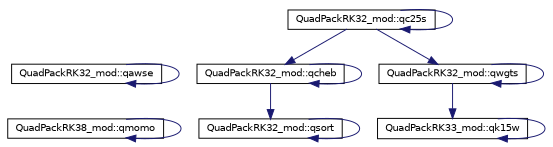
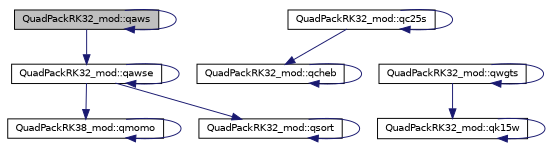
node "QuadPackRK32_mod::qaws": added
edge "QuadPackRK32_mod::qc25s" -> "QuadPackRK32_mod::qwgts": removed
edge "QuadPackRK32_mod::qawse" -> "QuadPackRK38_mod::qmomo": added
edge "QuadPackRK32_mod::qcheb" -> "QuadPackRK32_mod::qsort": now "QuadPackRK32_mod::qawse" -> "QuadPackRK32_mod::qsort"
node "QuadPackRK33_mod::qk15w": label "QuadPackRK33_mod::qk15w" -> "QuadPackRK32_mod::qk15w"
